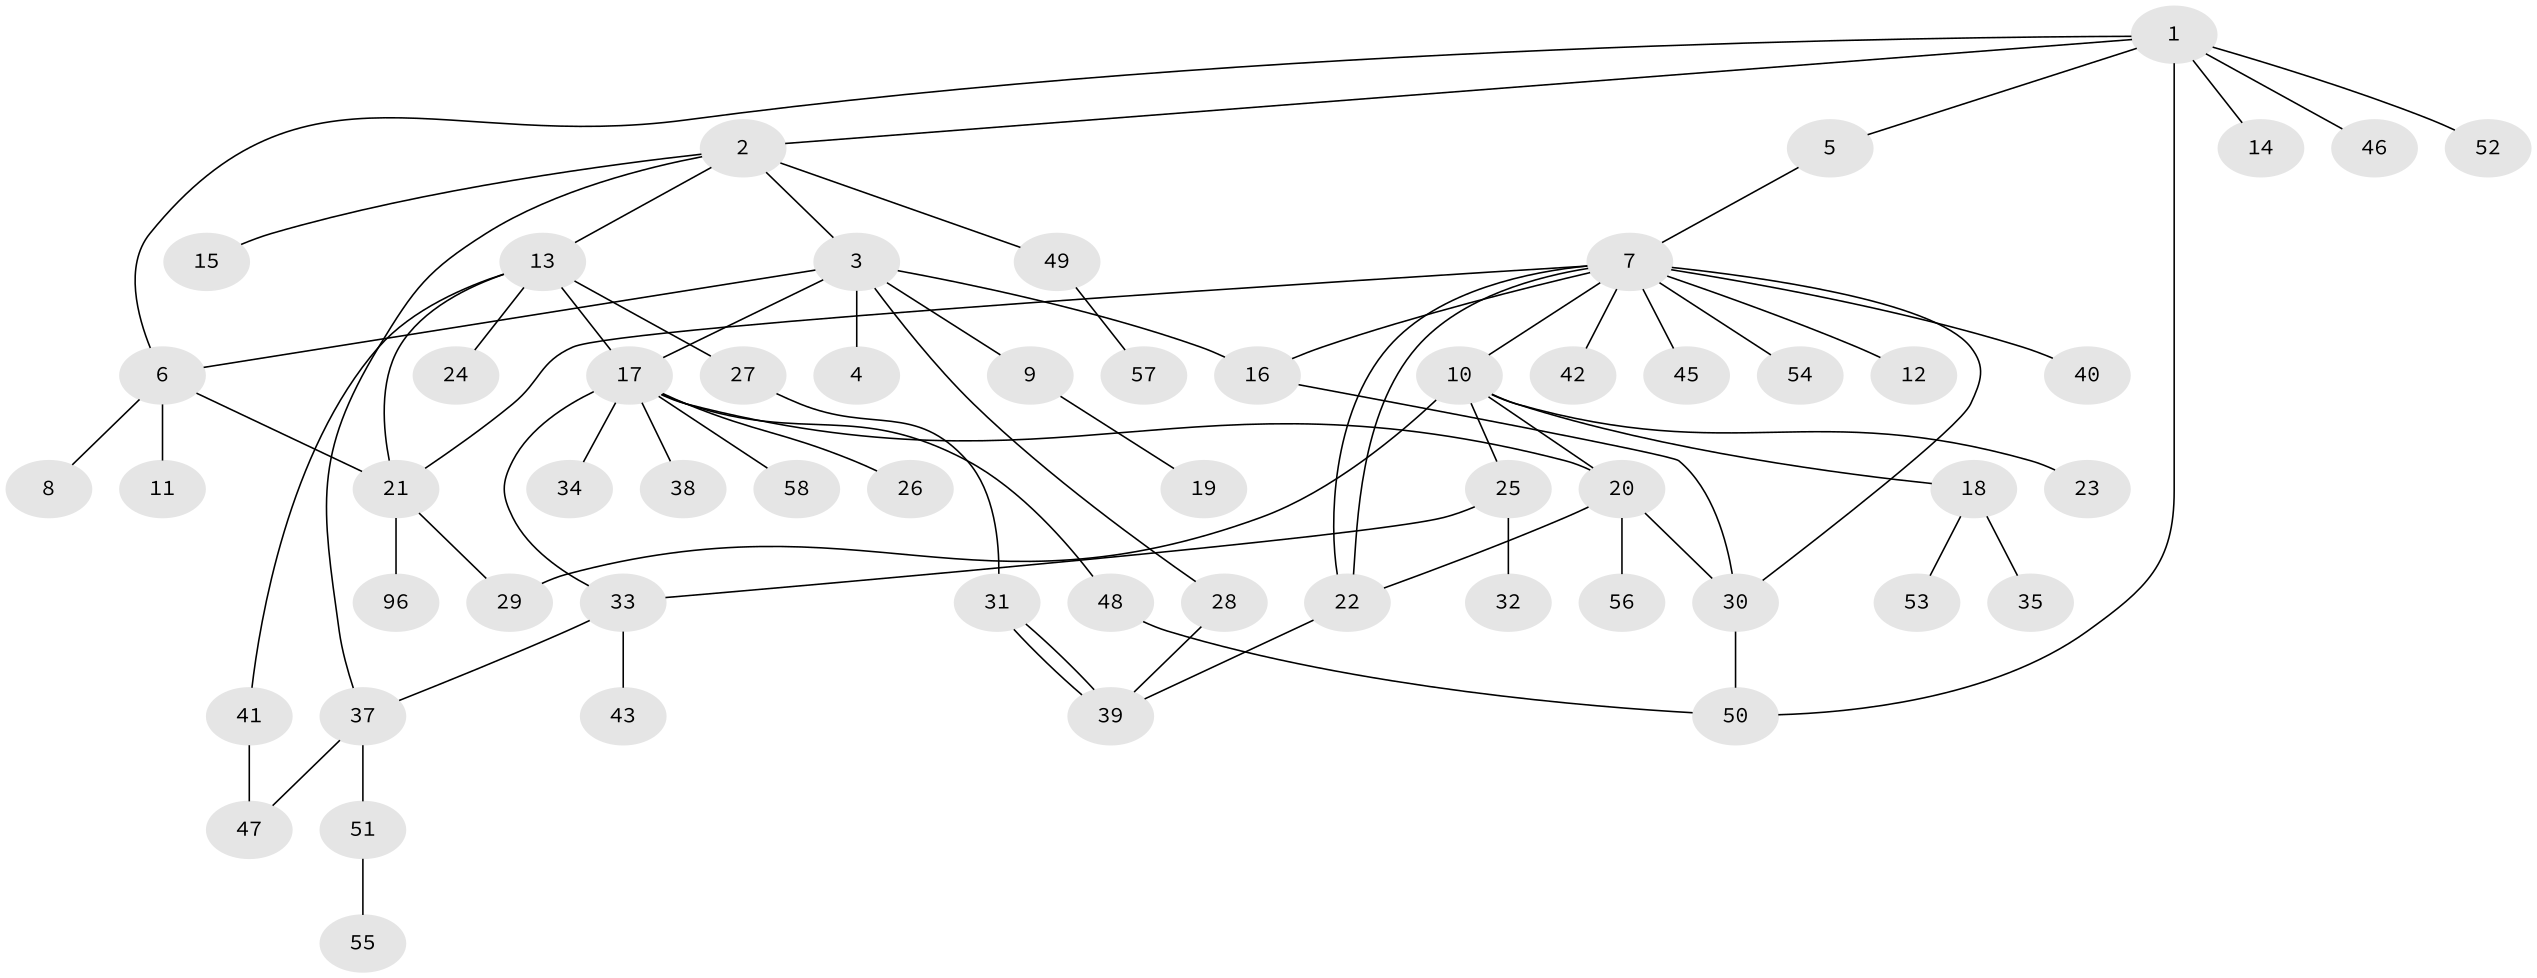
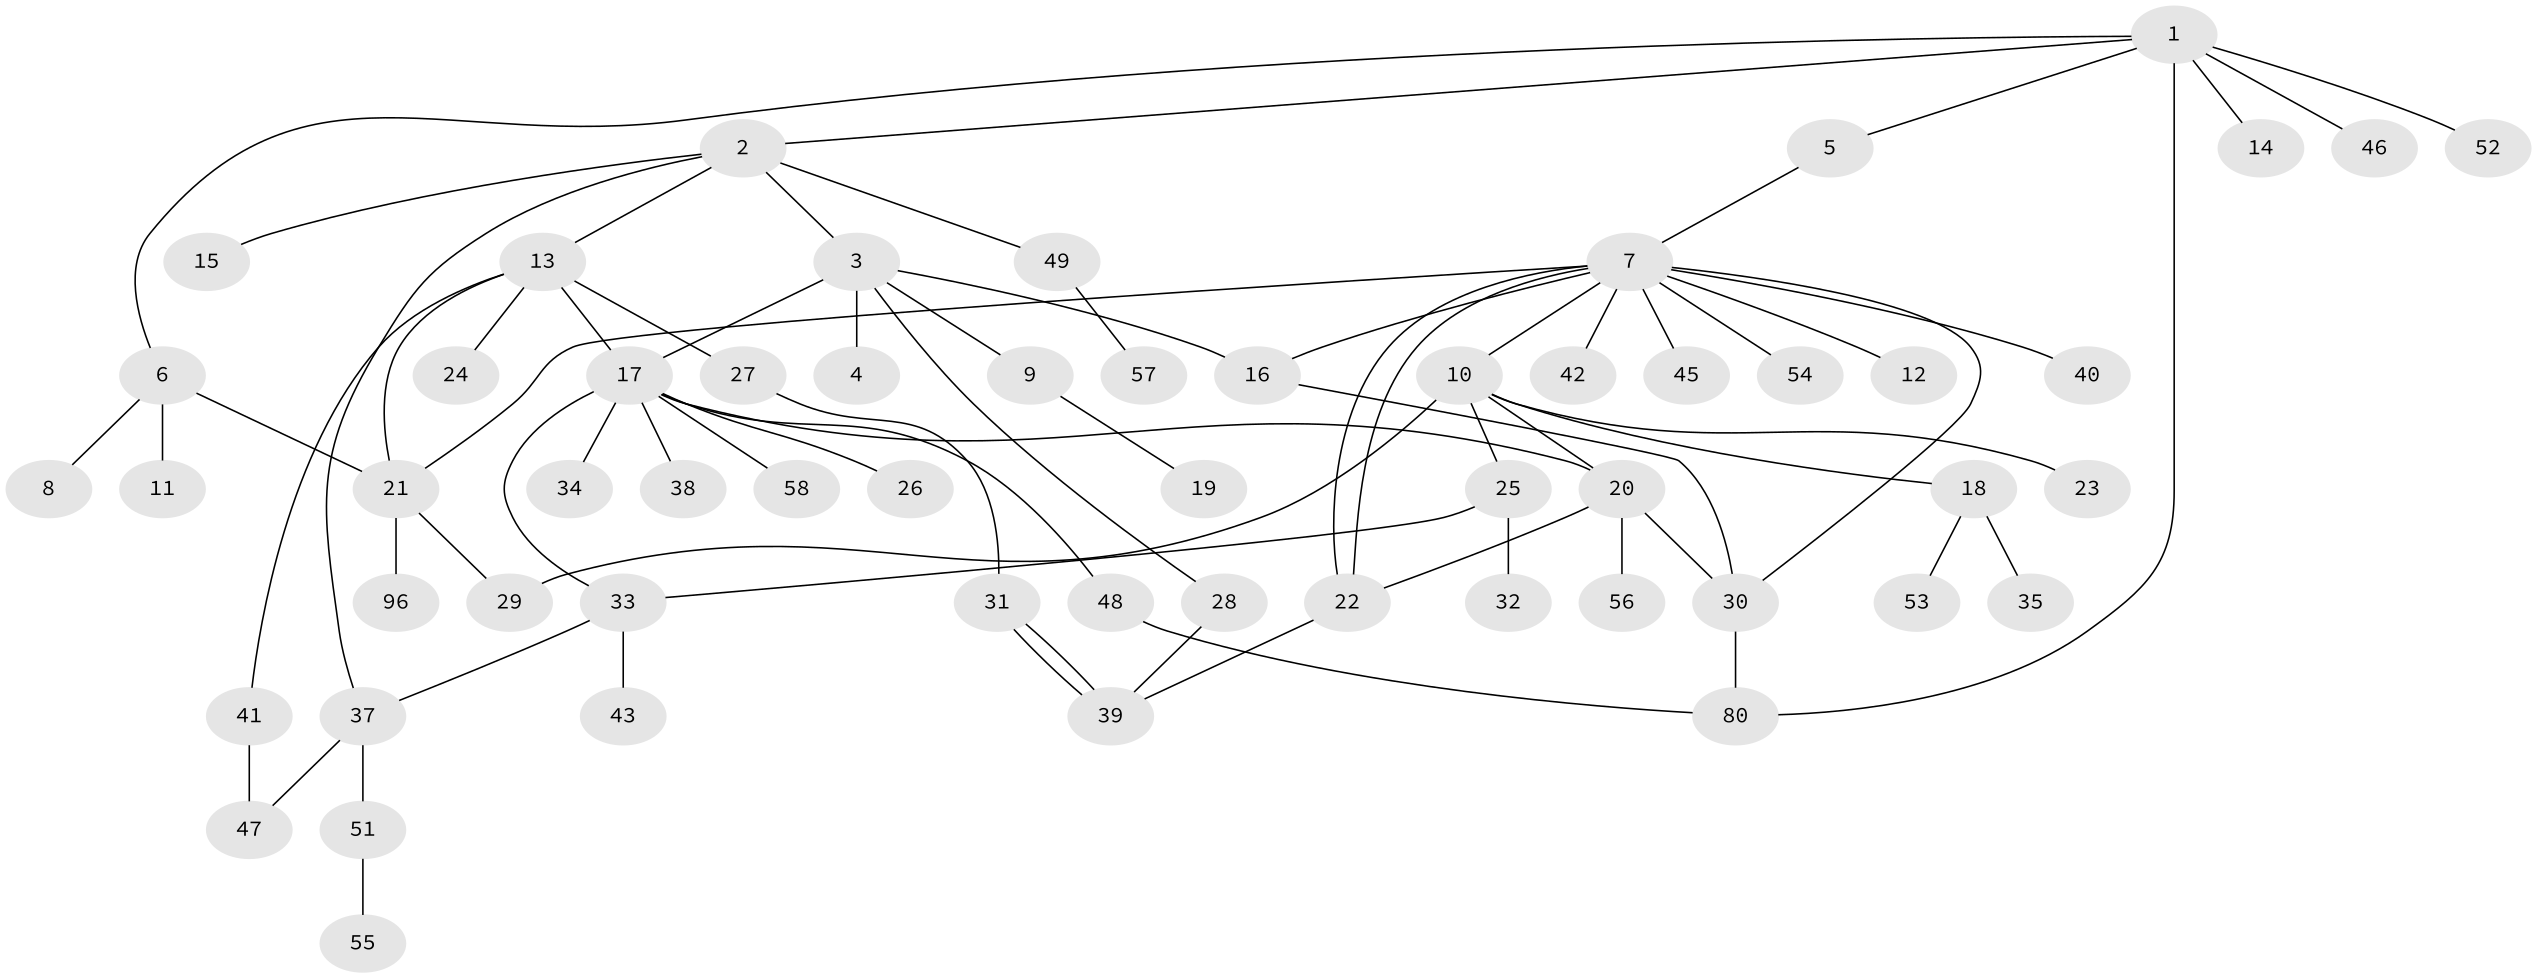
edge "3" -- "6": removed
node "50": label "50" -> "80"
